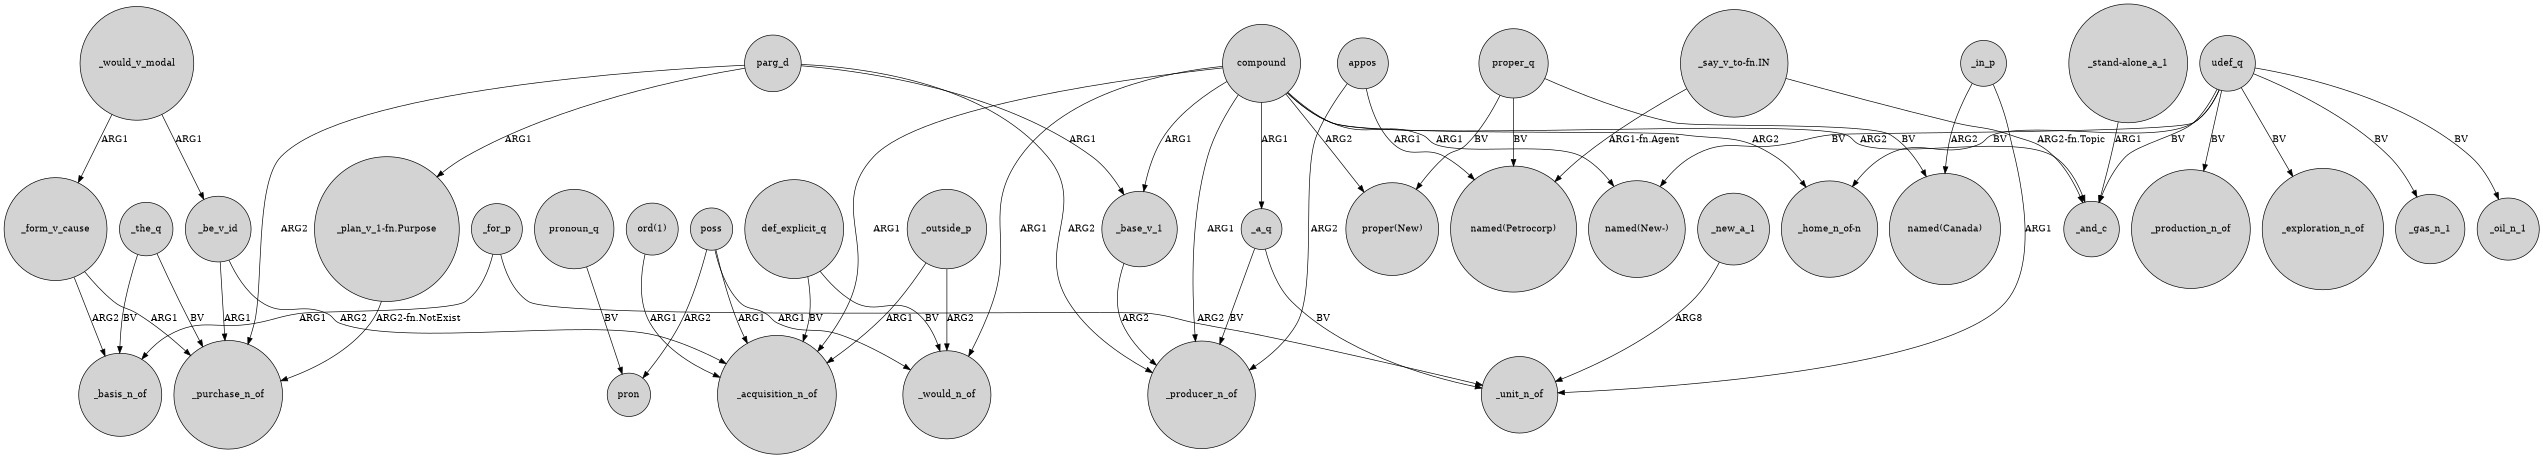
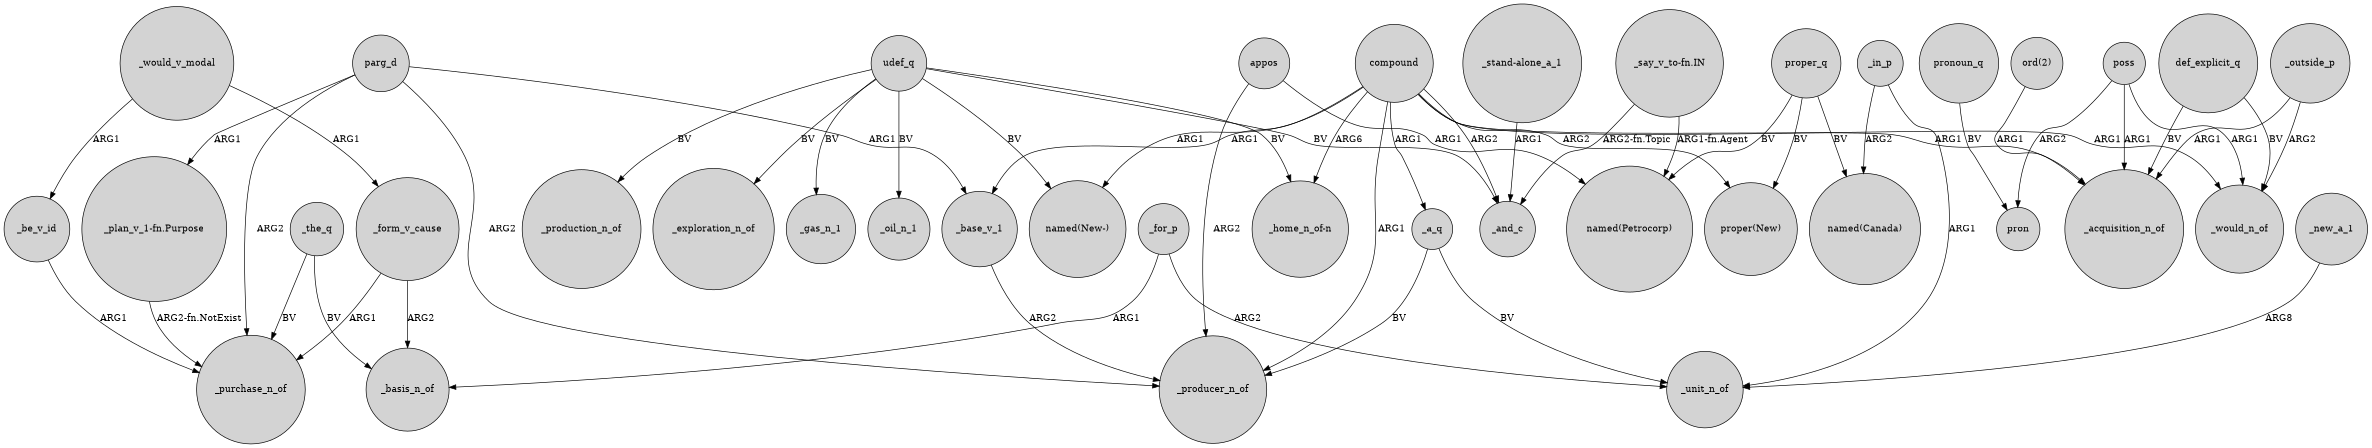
edge "compound" -> "_home_n_of-n": label "ARG2" -> "ARG6"
node "ord(1)": label "ord(1)" -> "ord(2)"
edge "_be_v_id" -> "_acquisition_n_of": removed, label "ARG2"
